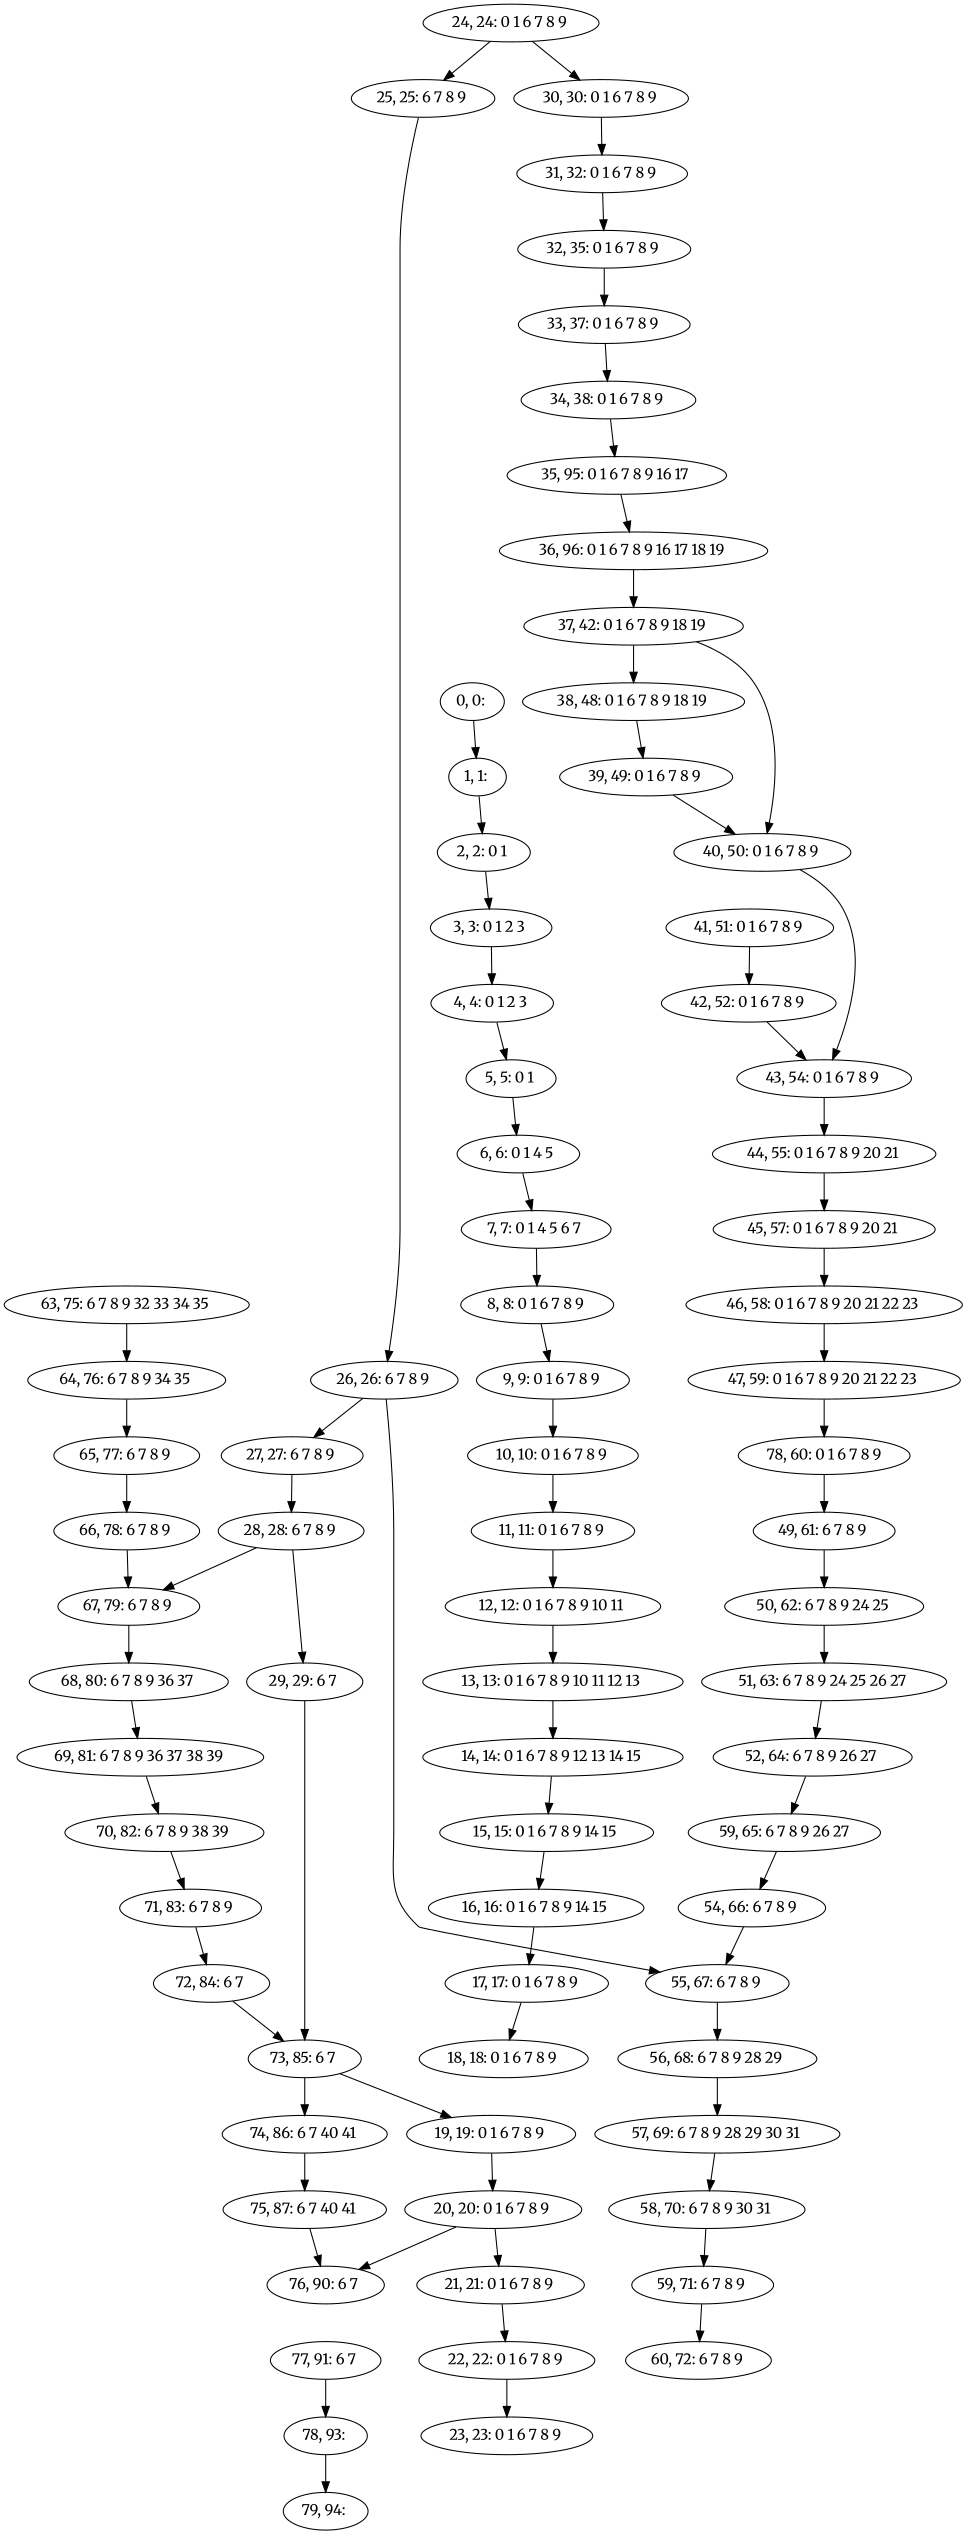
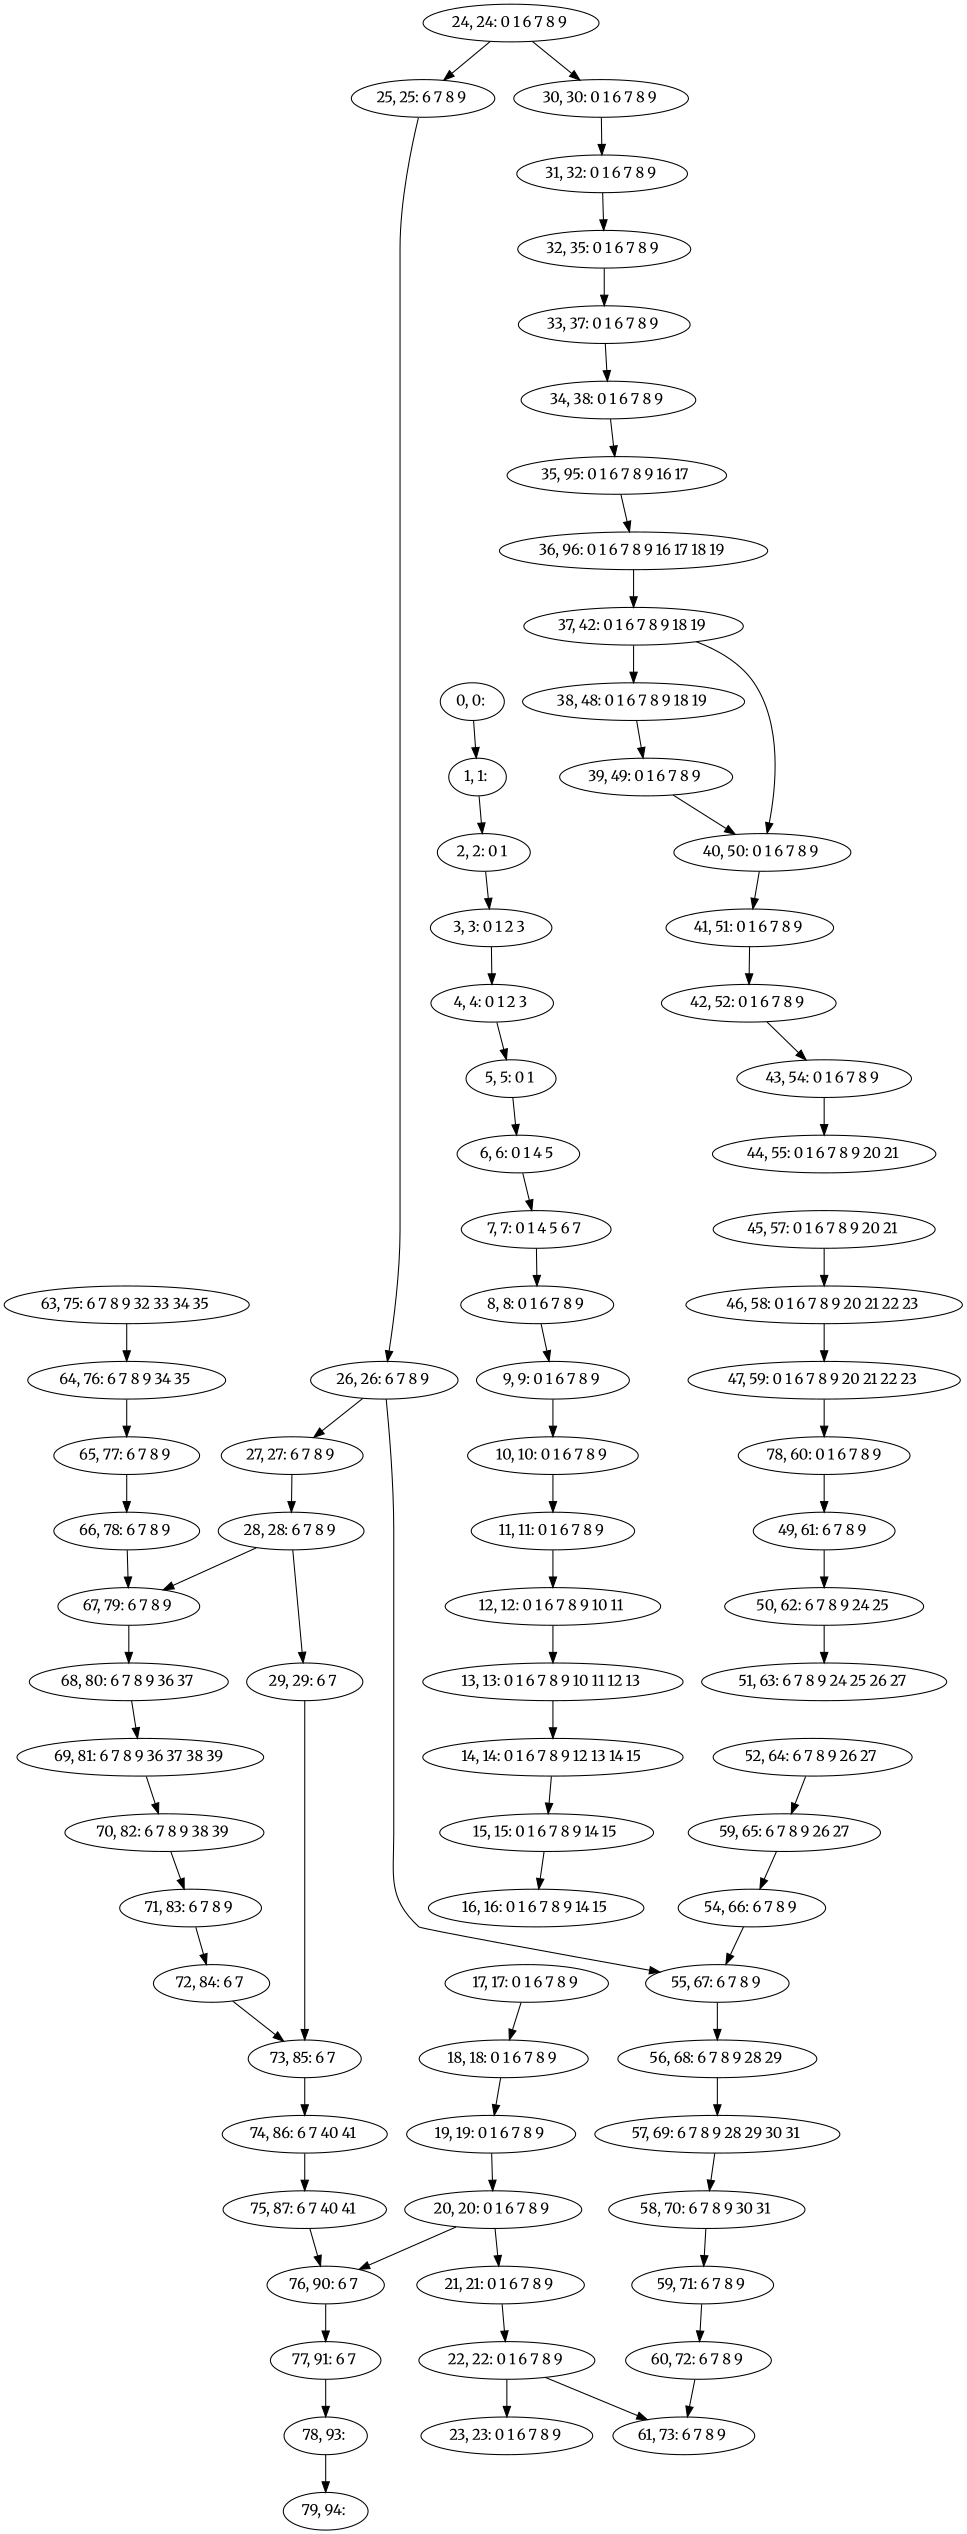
edge "40, 50: 0 1 6 7 8 9" -> "43, 54: 0 1 6 7 8 9": now "40, 50: 0 1 6 7 8 9" -> "41, 51: 0 1 6 7 8 9"
edge "44, 55: 0 1 6 7 8 9 20 21" -> "45, 57: 0 1 6 7 8 9 20 21": removed
edge "51, 63: 6 7 8 9 24 25 26 27" -> "52, 64: 6 7 8 9 26 27": removed
edge "16, 16: 0 1 6 7 8 9 14 15" -> "17, 17: 0 1 6 7 8 9": removed
edge "73, 85: 6 7" -> "19, 19: 0 1 6 7 8 9": now "18, 18: 0 1 6 7 8 9" -> "19, 19: 0 1 6 7 8 9"
edge "76, 90: 6 7" -> "77, 91: 6 7": added
node "61, 73: 6 7 8 9": added
